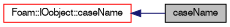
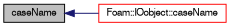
edge "caseName" -> "Foam::IOobject::caseName": reversed
